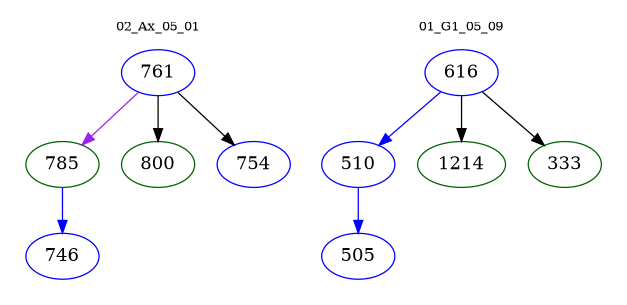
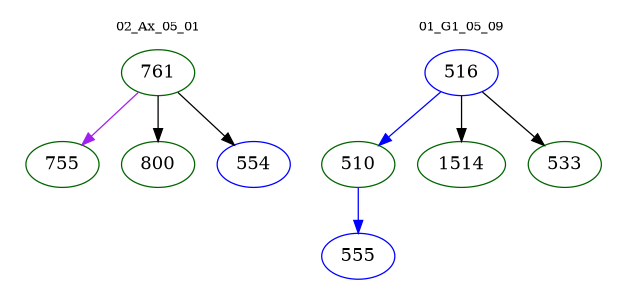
node "761": color blue -> darkgreen
node "616": label "616" -> "516"
node "785": label "785" -> "755"
node "754": label "754" -> "554"
node "510": color blue -> darkgreen
node "1214": label "1214" -> "1514"
node "333": label "333" -> "533"
node "746": removed
node "505": label "505" -> "555"
